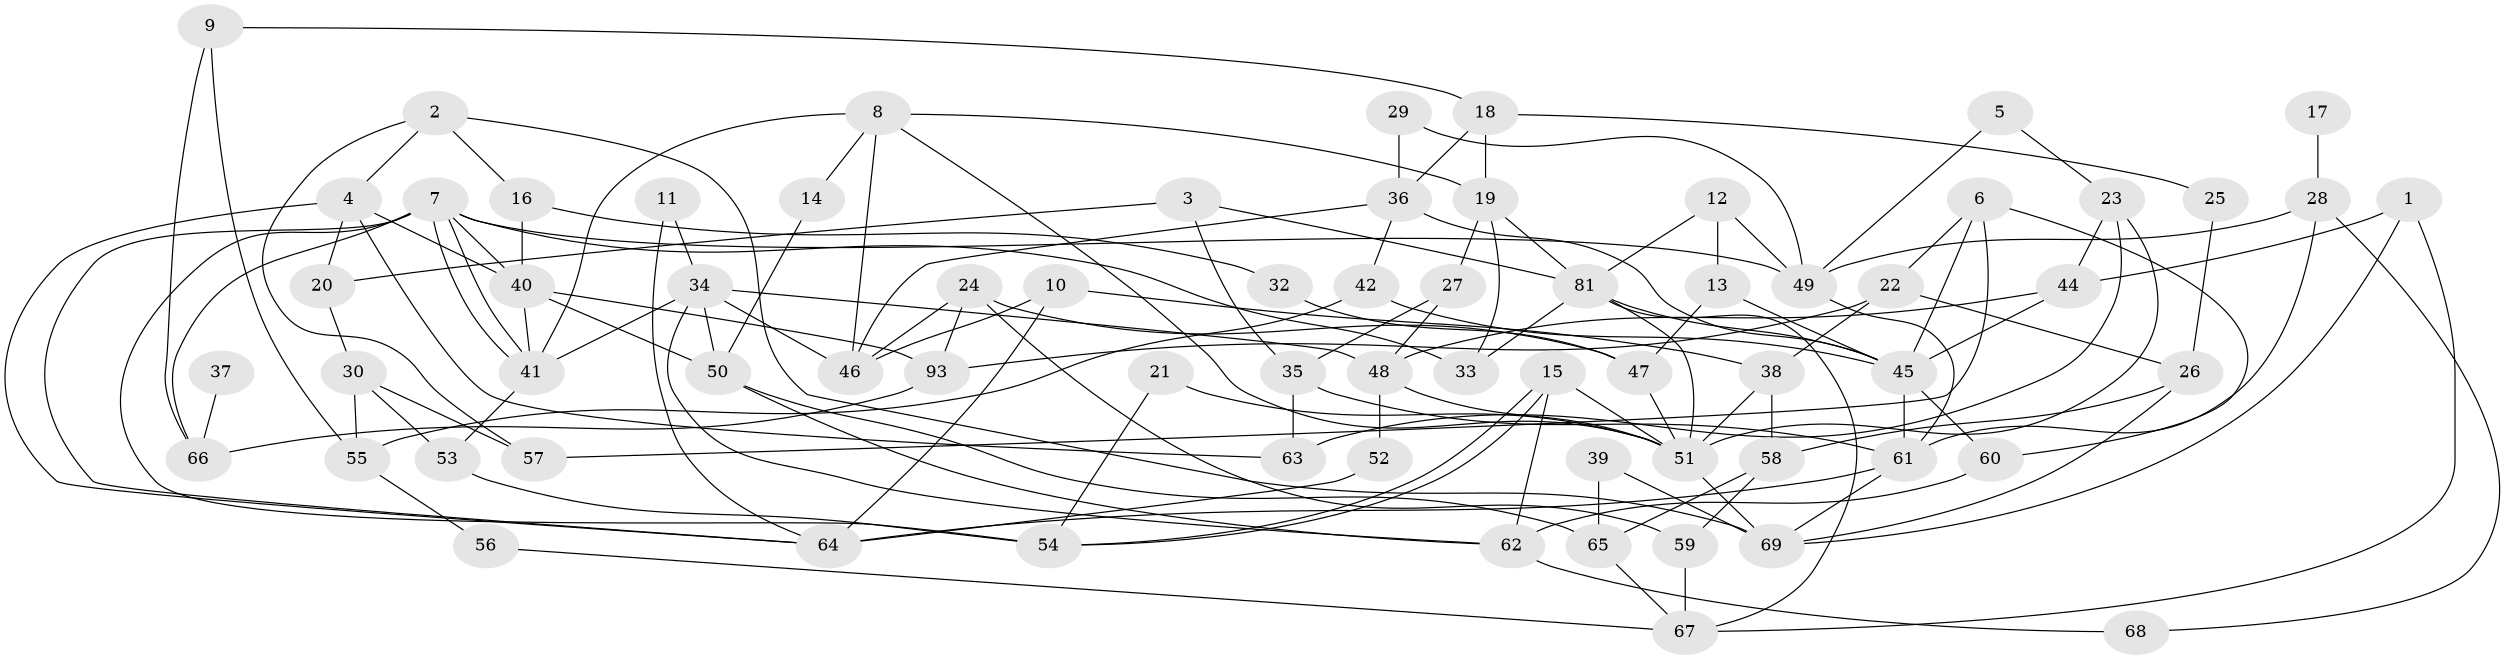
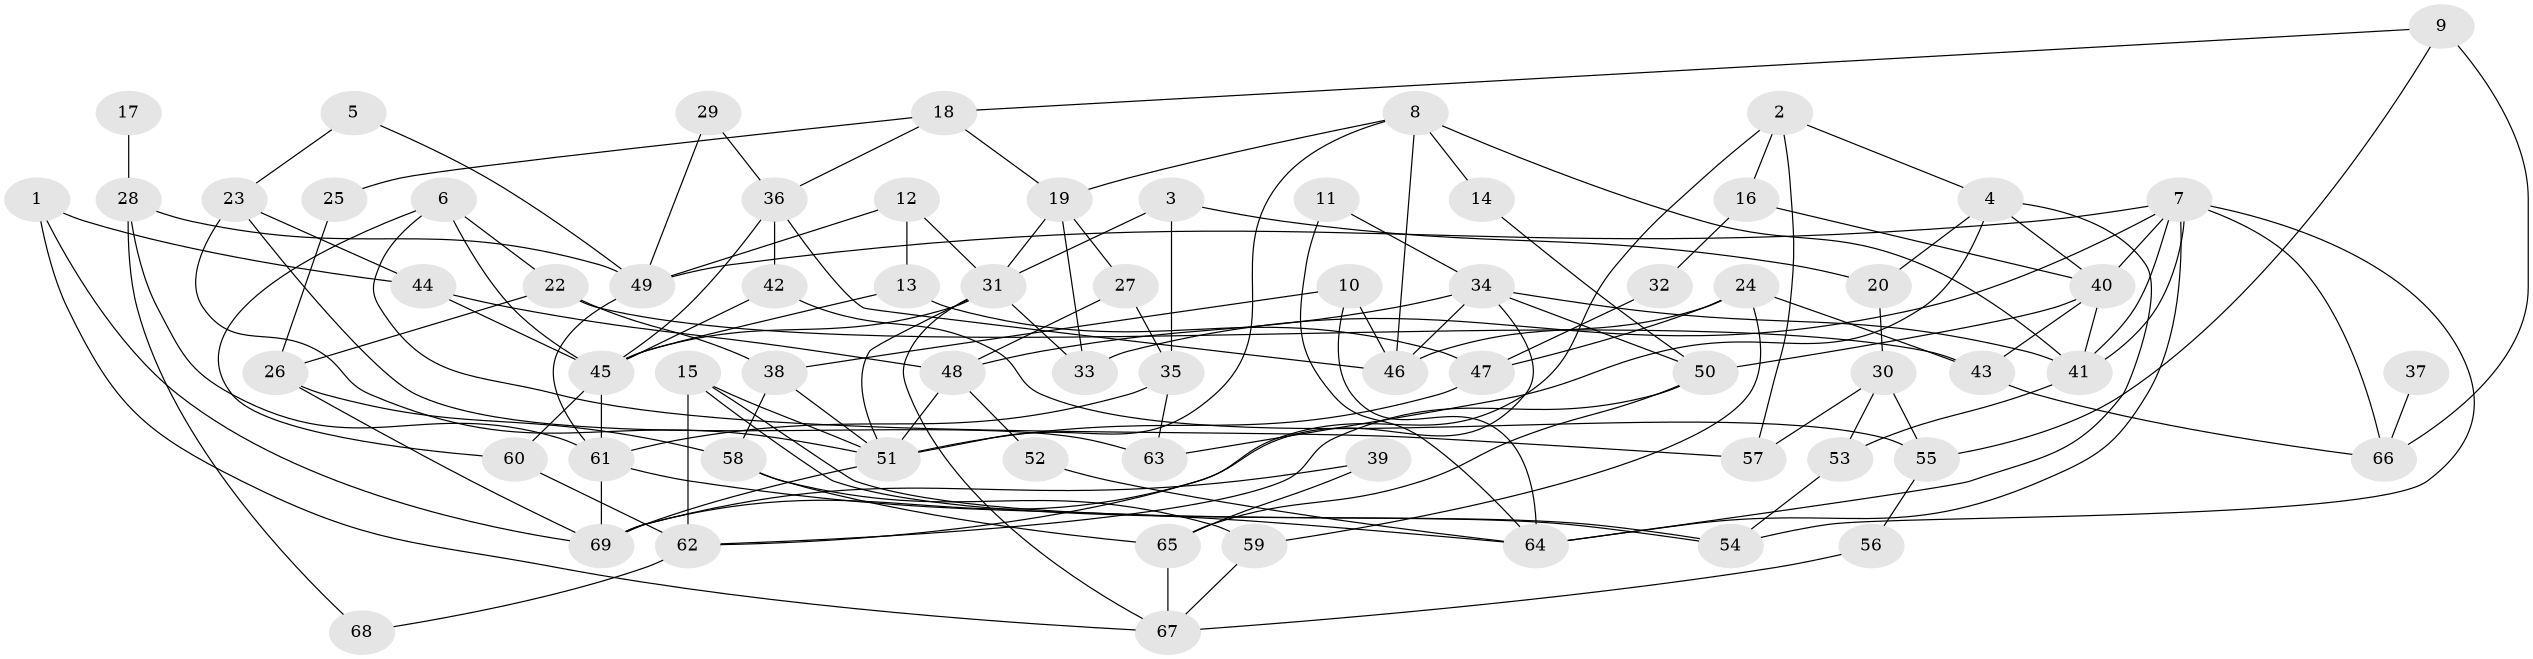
node "81": label "81" -> "31"
node "93": label "93" -> "43"
node "21": removed
